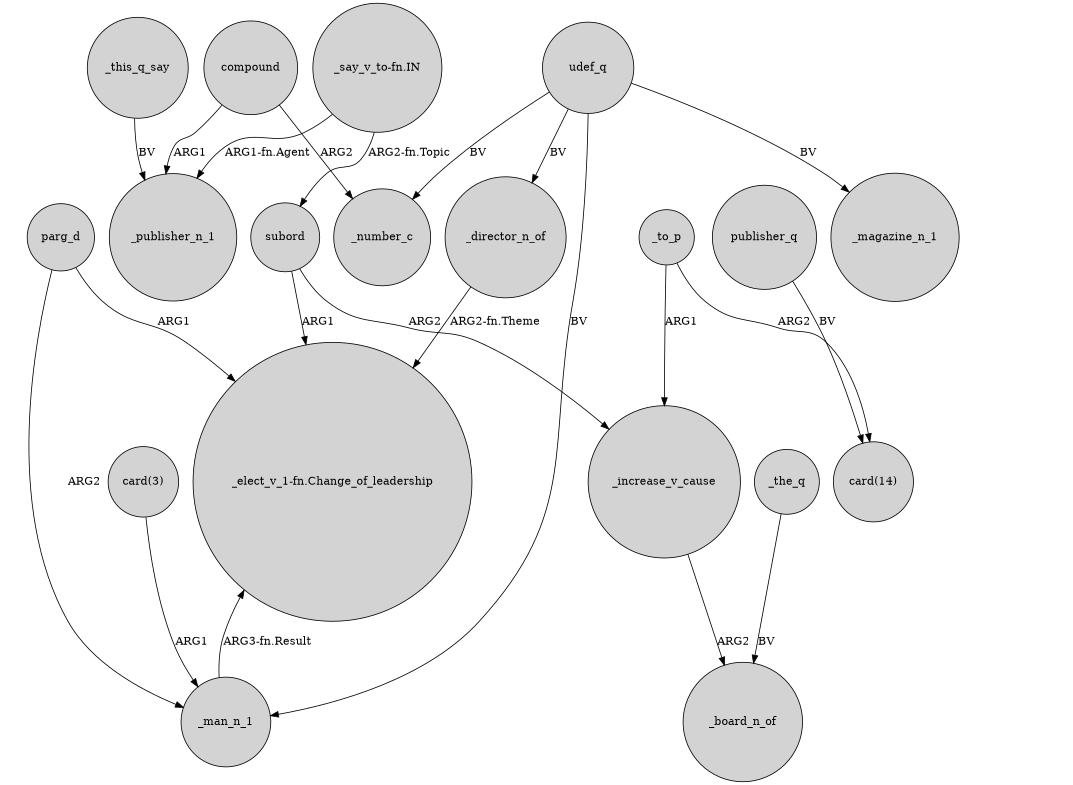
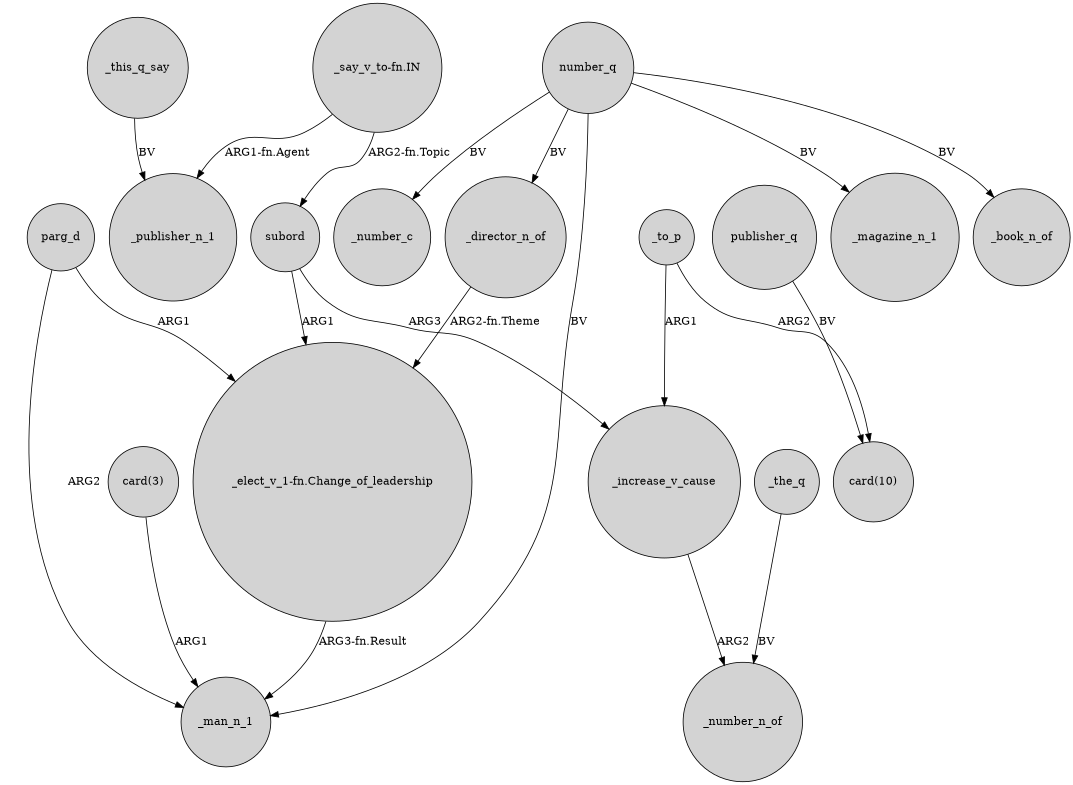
node "compound": removed
node "udef_q": label "udef_q" -> "number_q"
node "_book_n_of": added
edge "subord" -> "_increase_v_cause": label "ARG2" -> "ARG3"
node "card(14)": label "card(14)" -> "card(10)"
edge "_man_n_1" -> "_elect_v_1-fn.Change_of_leadership": reversed
node "_board_n_of": label "_board_n_of" -> "_number_n_of"
